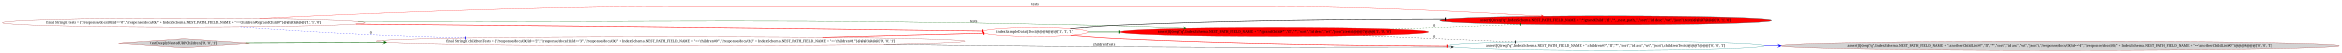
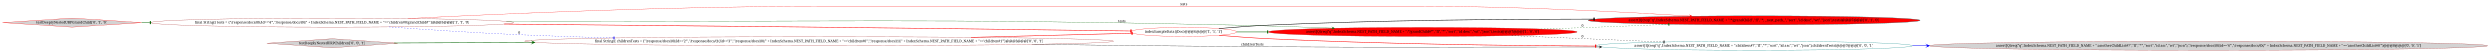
node "testDeeplyNestedURPGrandChild['0', '1', '0']": added
